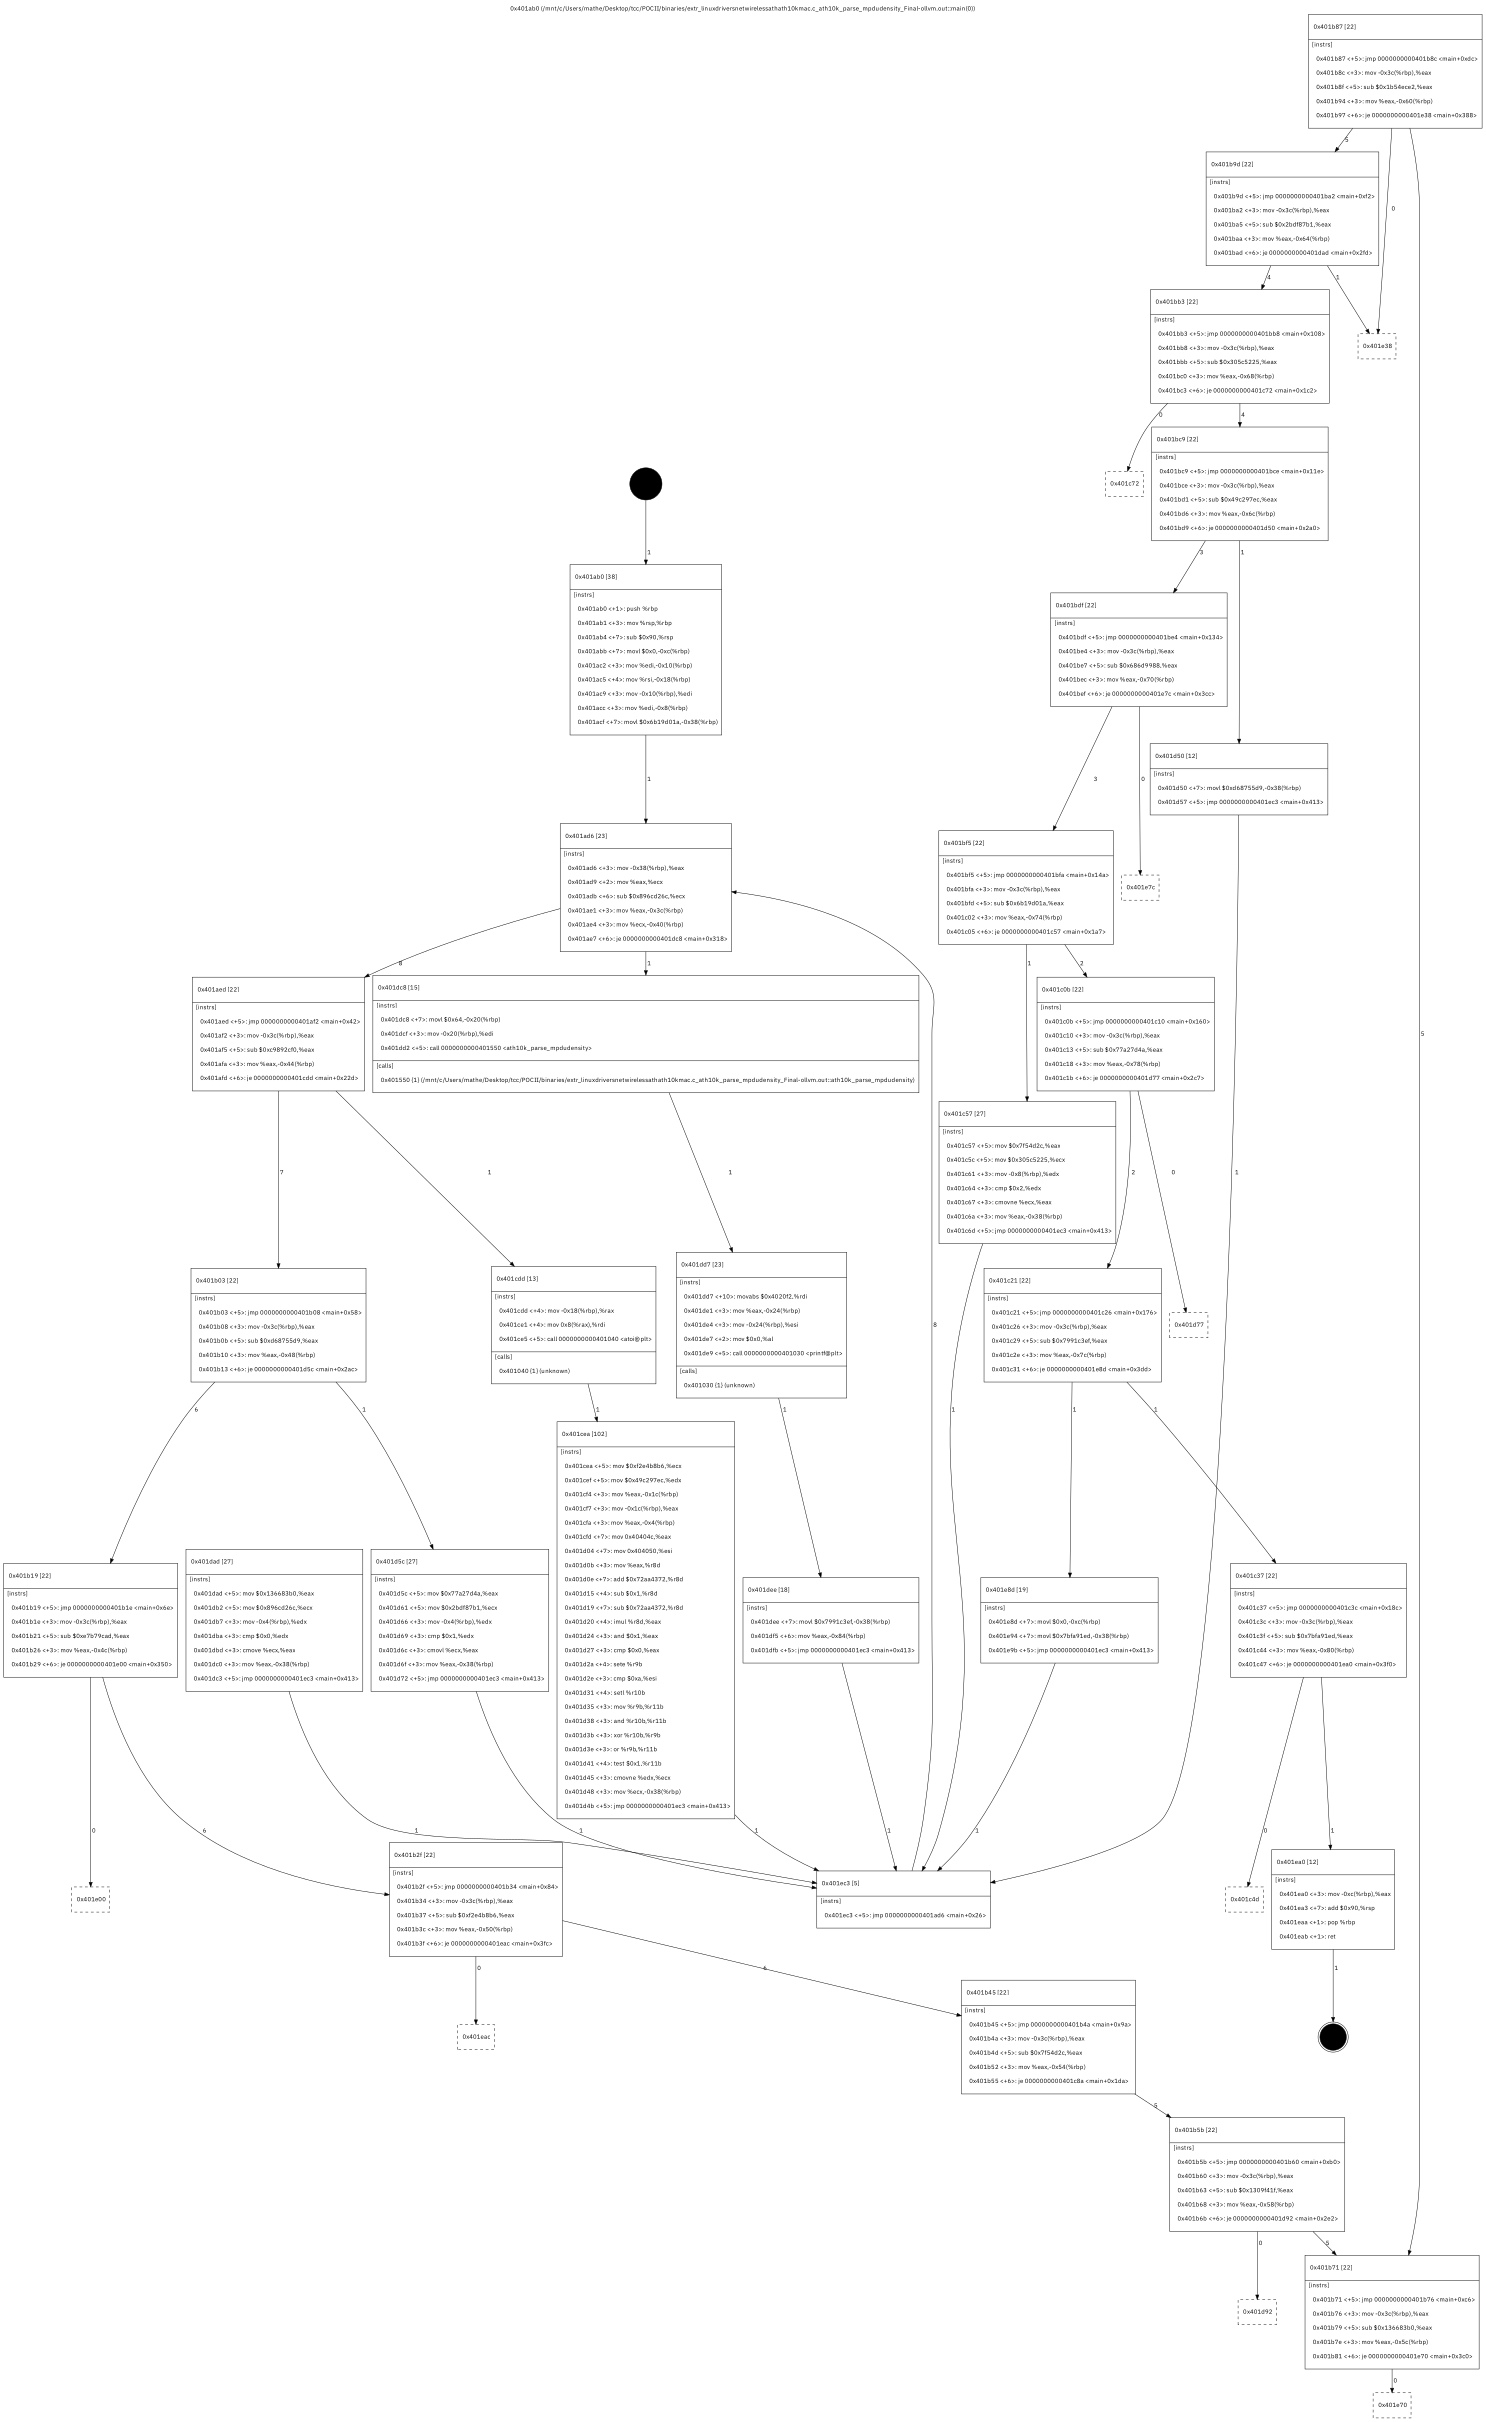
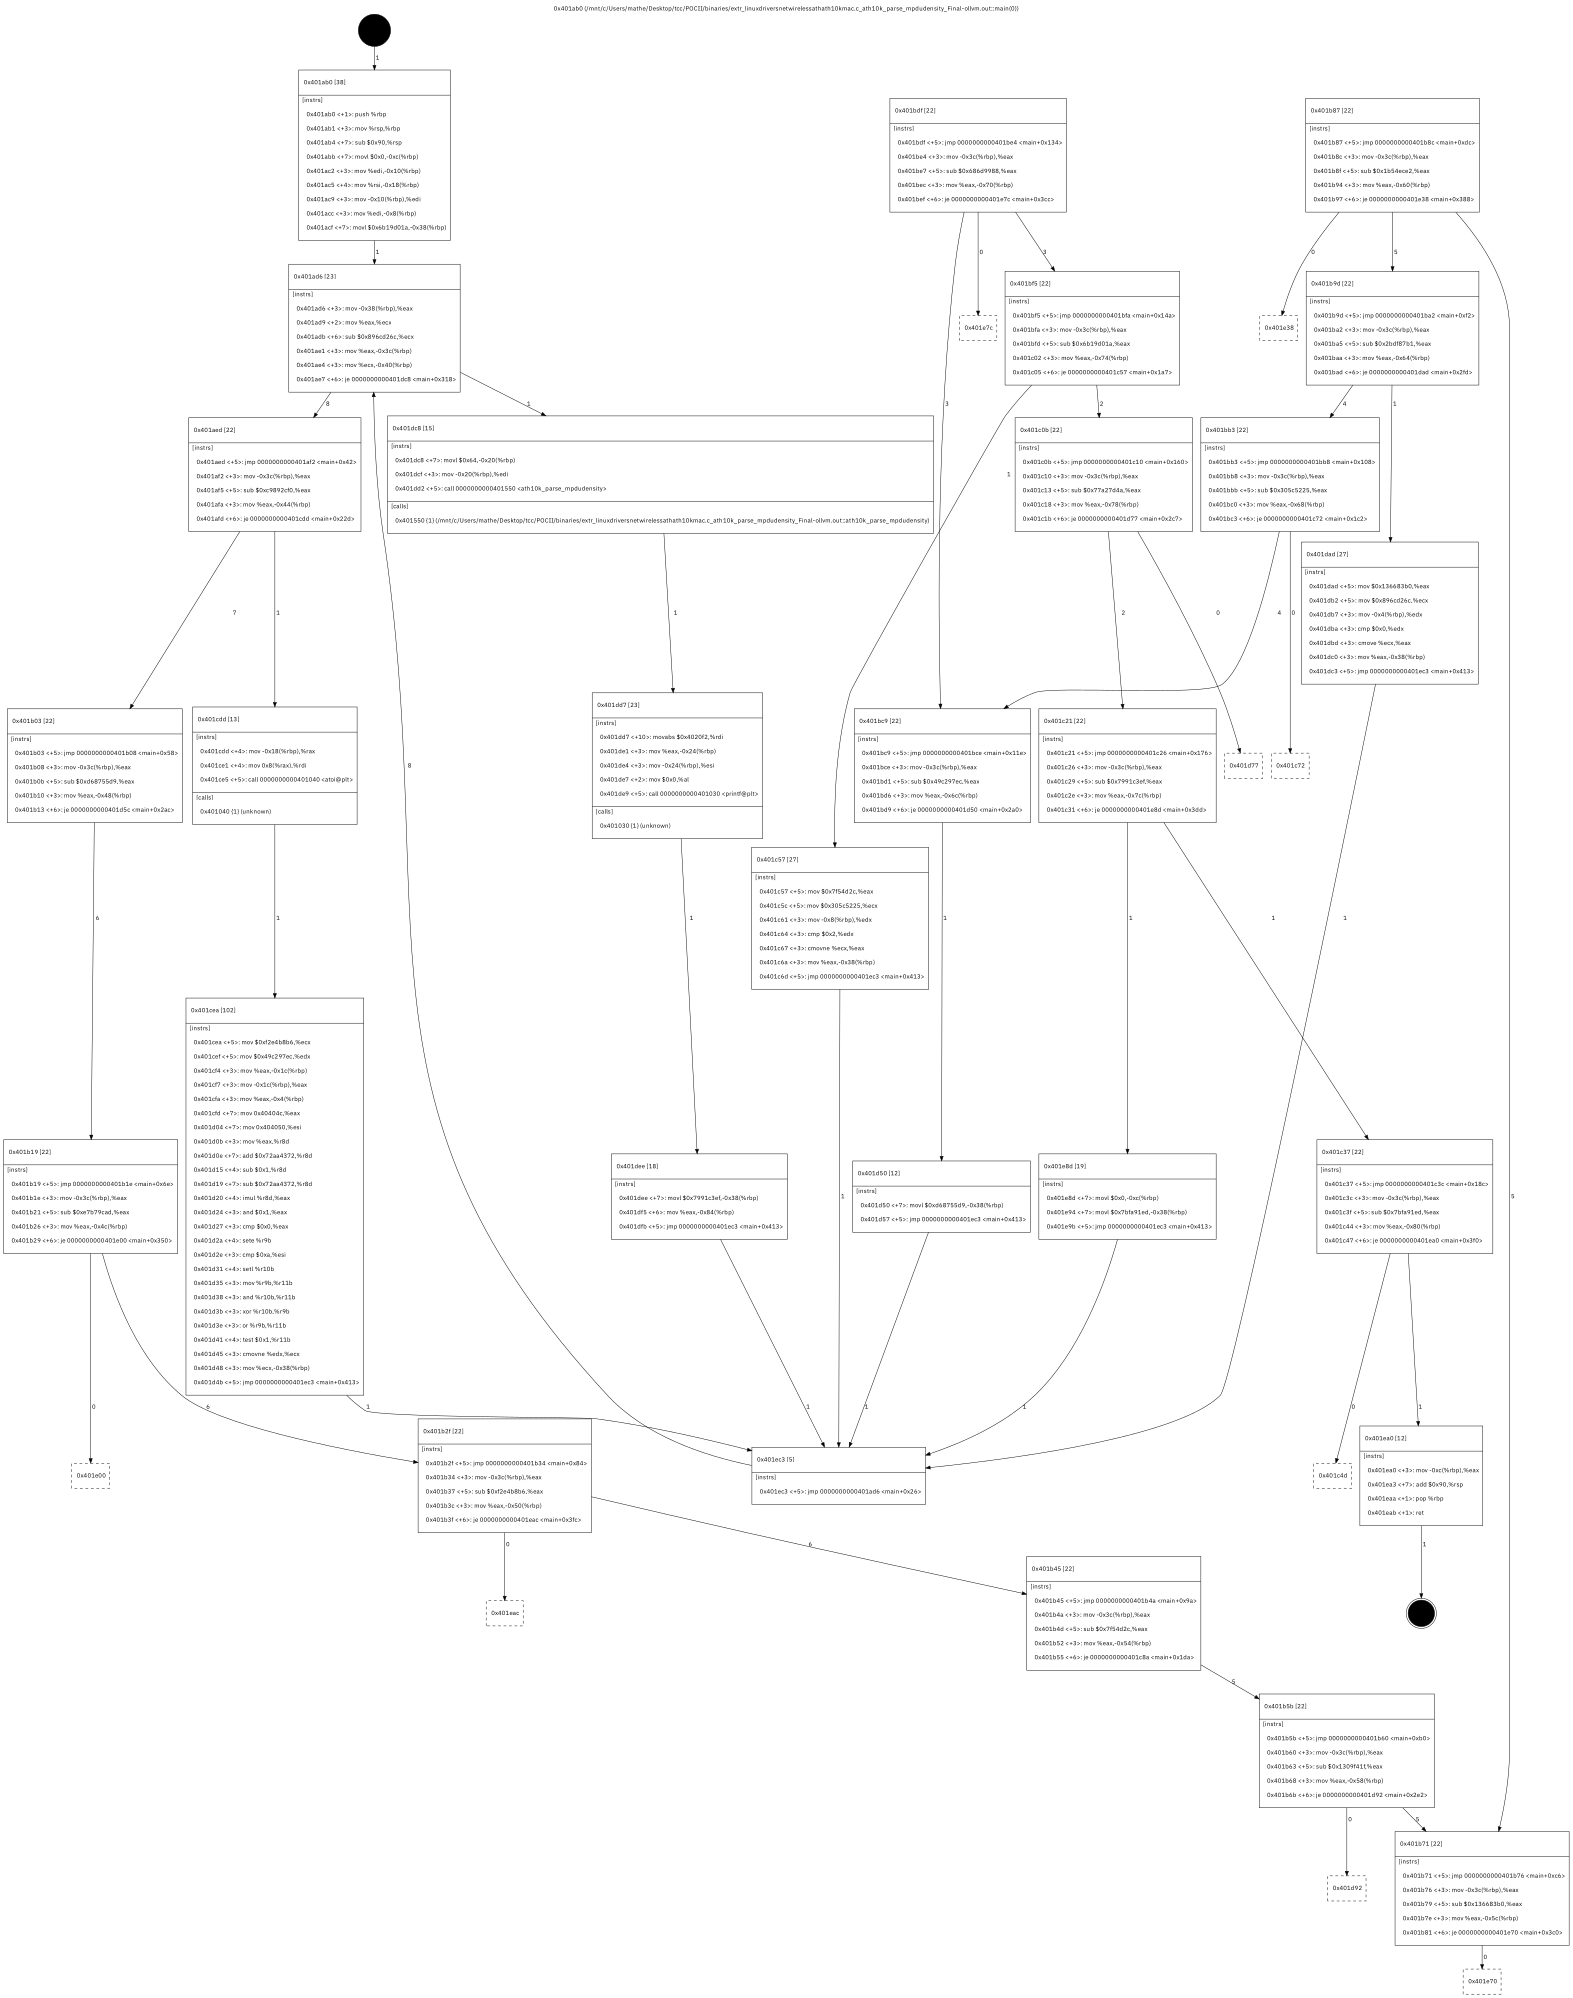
edge "0x401b9d [22]" -> "0x401e38": now "0x401b9d [22]" -> "0x401dad [27]"
edge "0x401bc9 [22]" -> "0x401bdf [22]": reversed
node "0x401d5c [27]": removed
